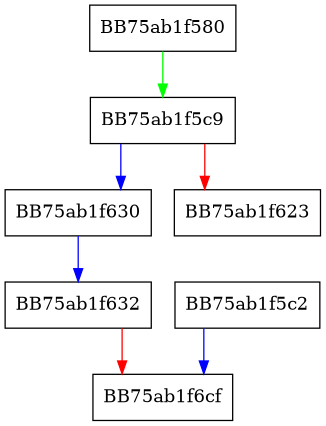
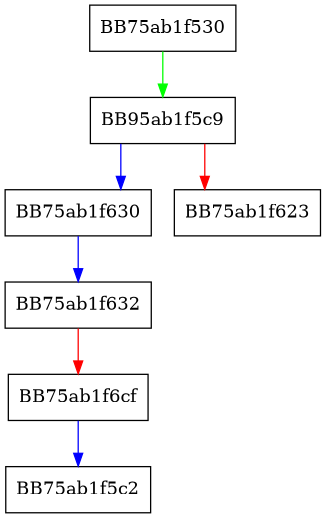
node "BB75ab1f580": label "BB75ab1f580" -> "BB75ab1f530"
node "BB75ab1f5c9": label "BB75ab1f5c9" -> "BB95ab1f5c9"
edge "BB75ab1f5c2" -> "BB75ab1f6cf": reversed
